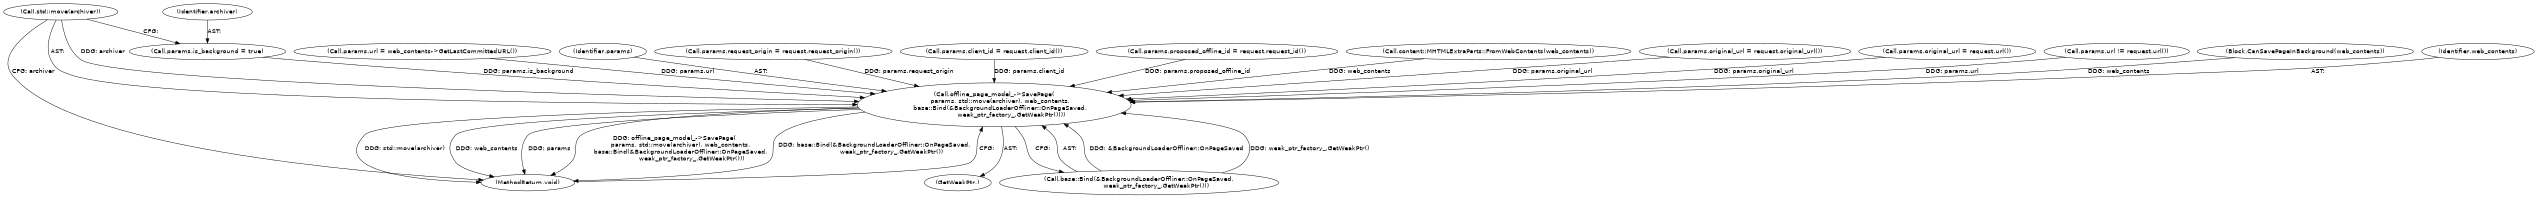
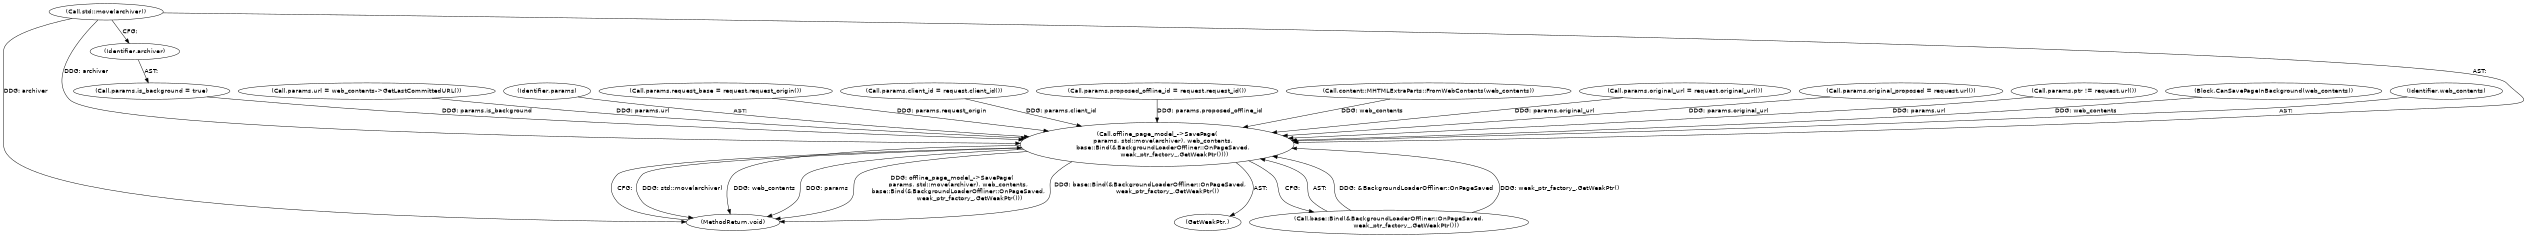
edge "(Call,std::move(archiver))" -> "(Call,params.is_background = true)": now "(Call,std::move(archiver))" -> "(Identifier,archiver)"
node "(Call,params.request_origin = request.request_origin())": label "(Call,params.request_origin = request.request_origin())" -> "(Call,params.request_base = request.request_origin())"
node "(Call,params.original_url = request.url())": label "(Call,params.original_url = request.url())" -> "(Call,params.original_proposed = request.url())"
node "(Call,params.url != request.url())": label "(Call,params.url != request.url())" -> "(Call,params.ptr != request.url())"
edge "(Call,std::move(archiver))" -> "(MethodReturn,void)": label "CFG: archiver" -> "DDG: archiver"
